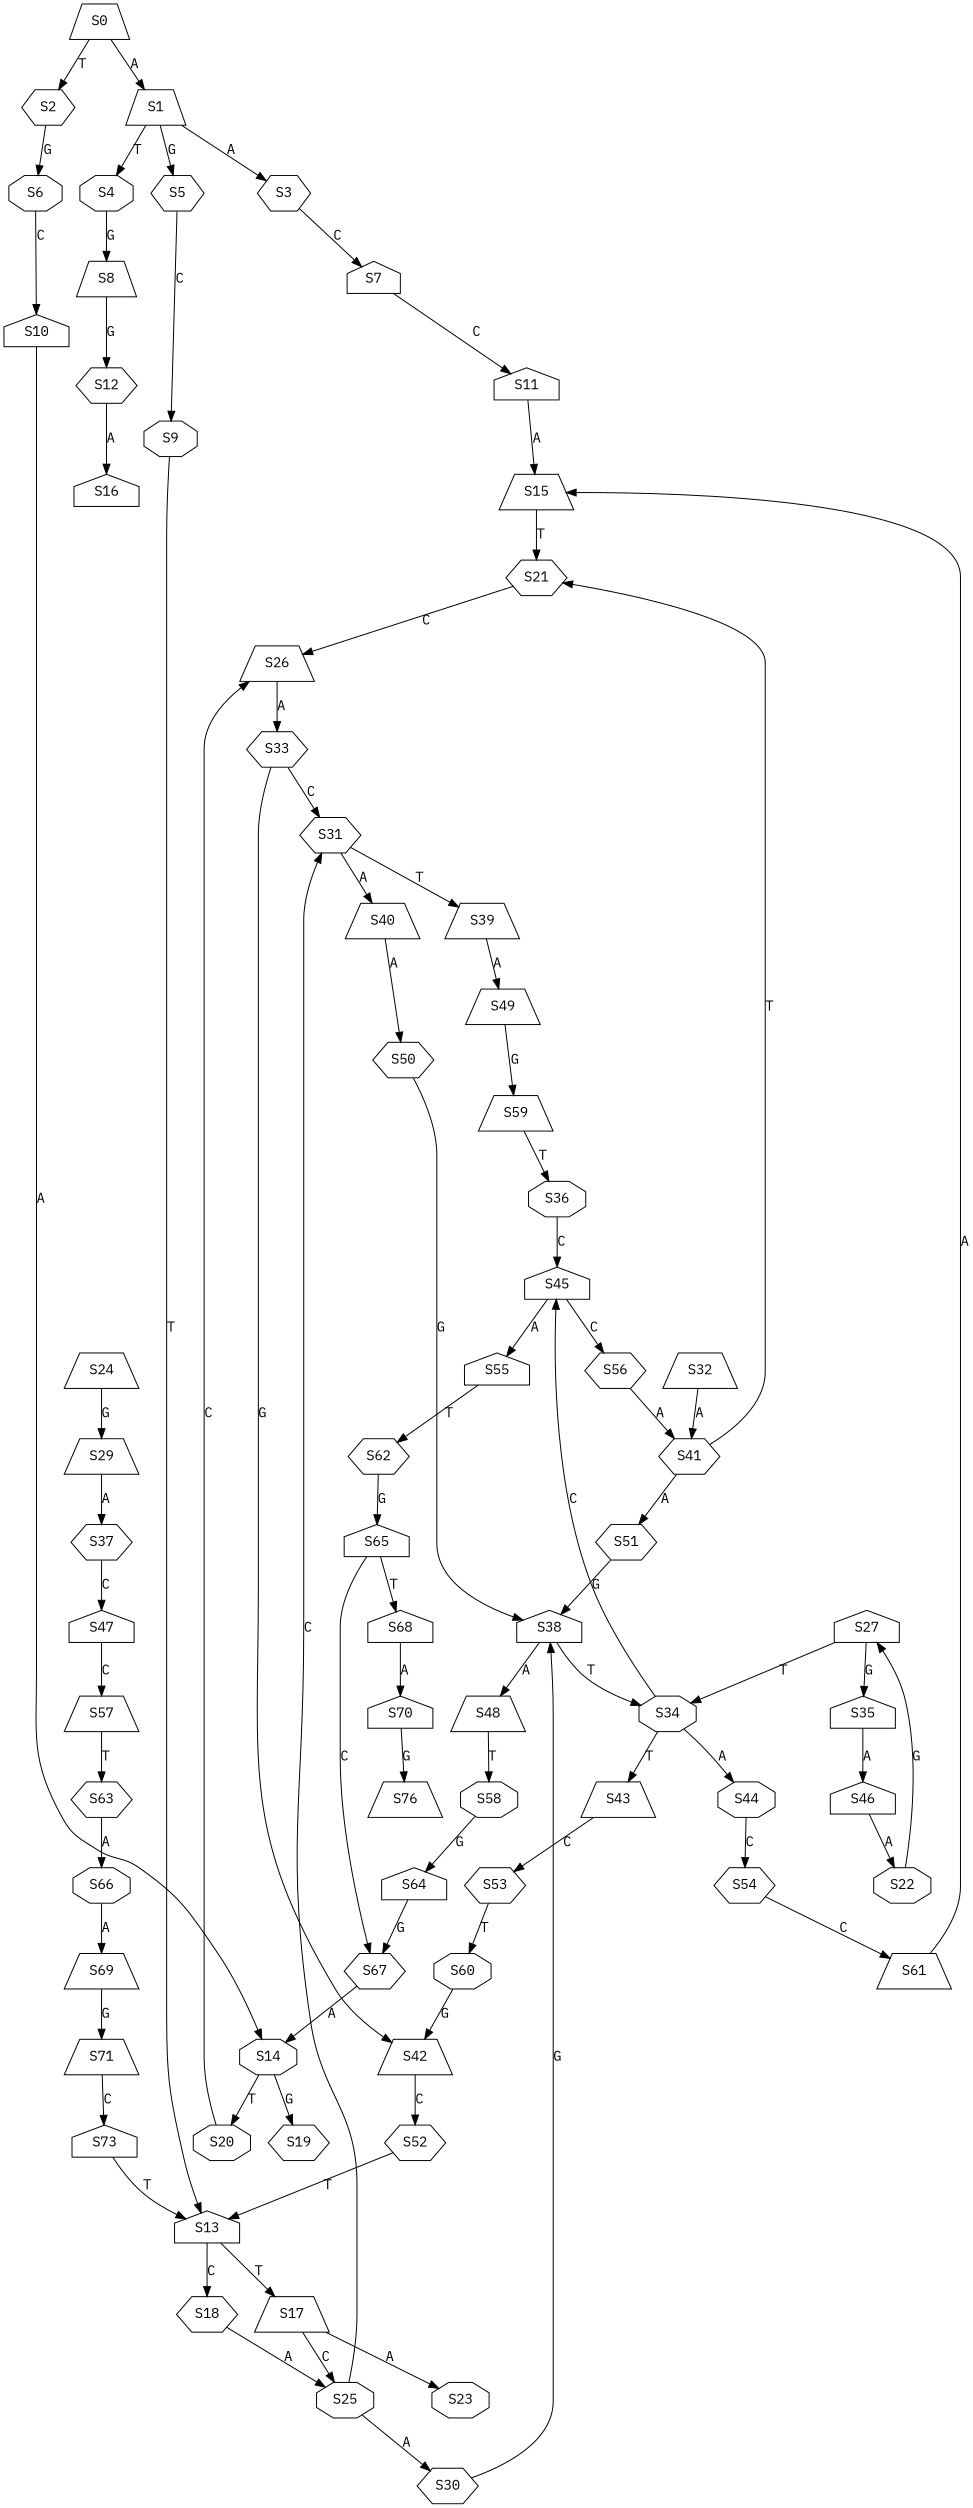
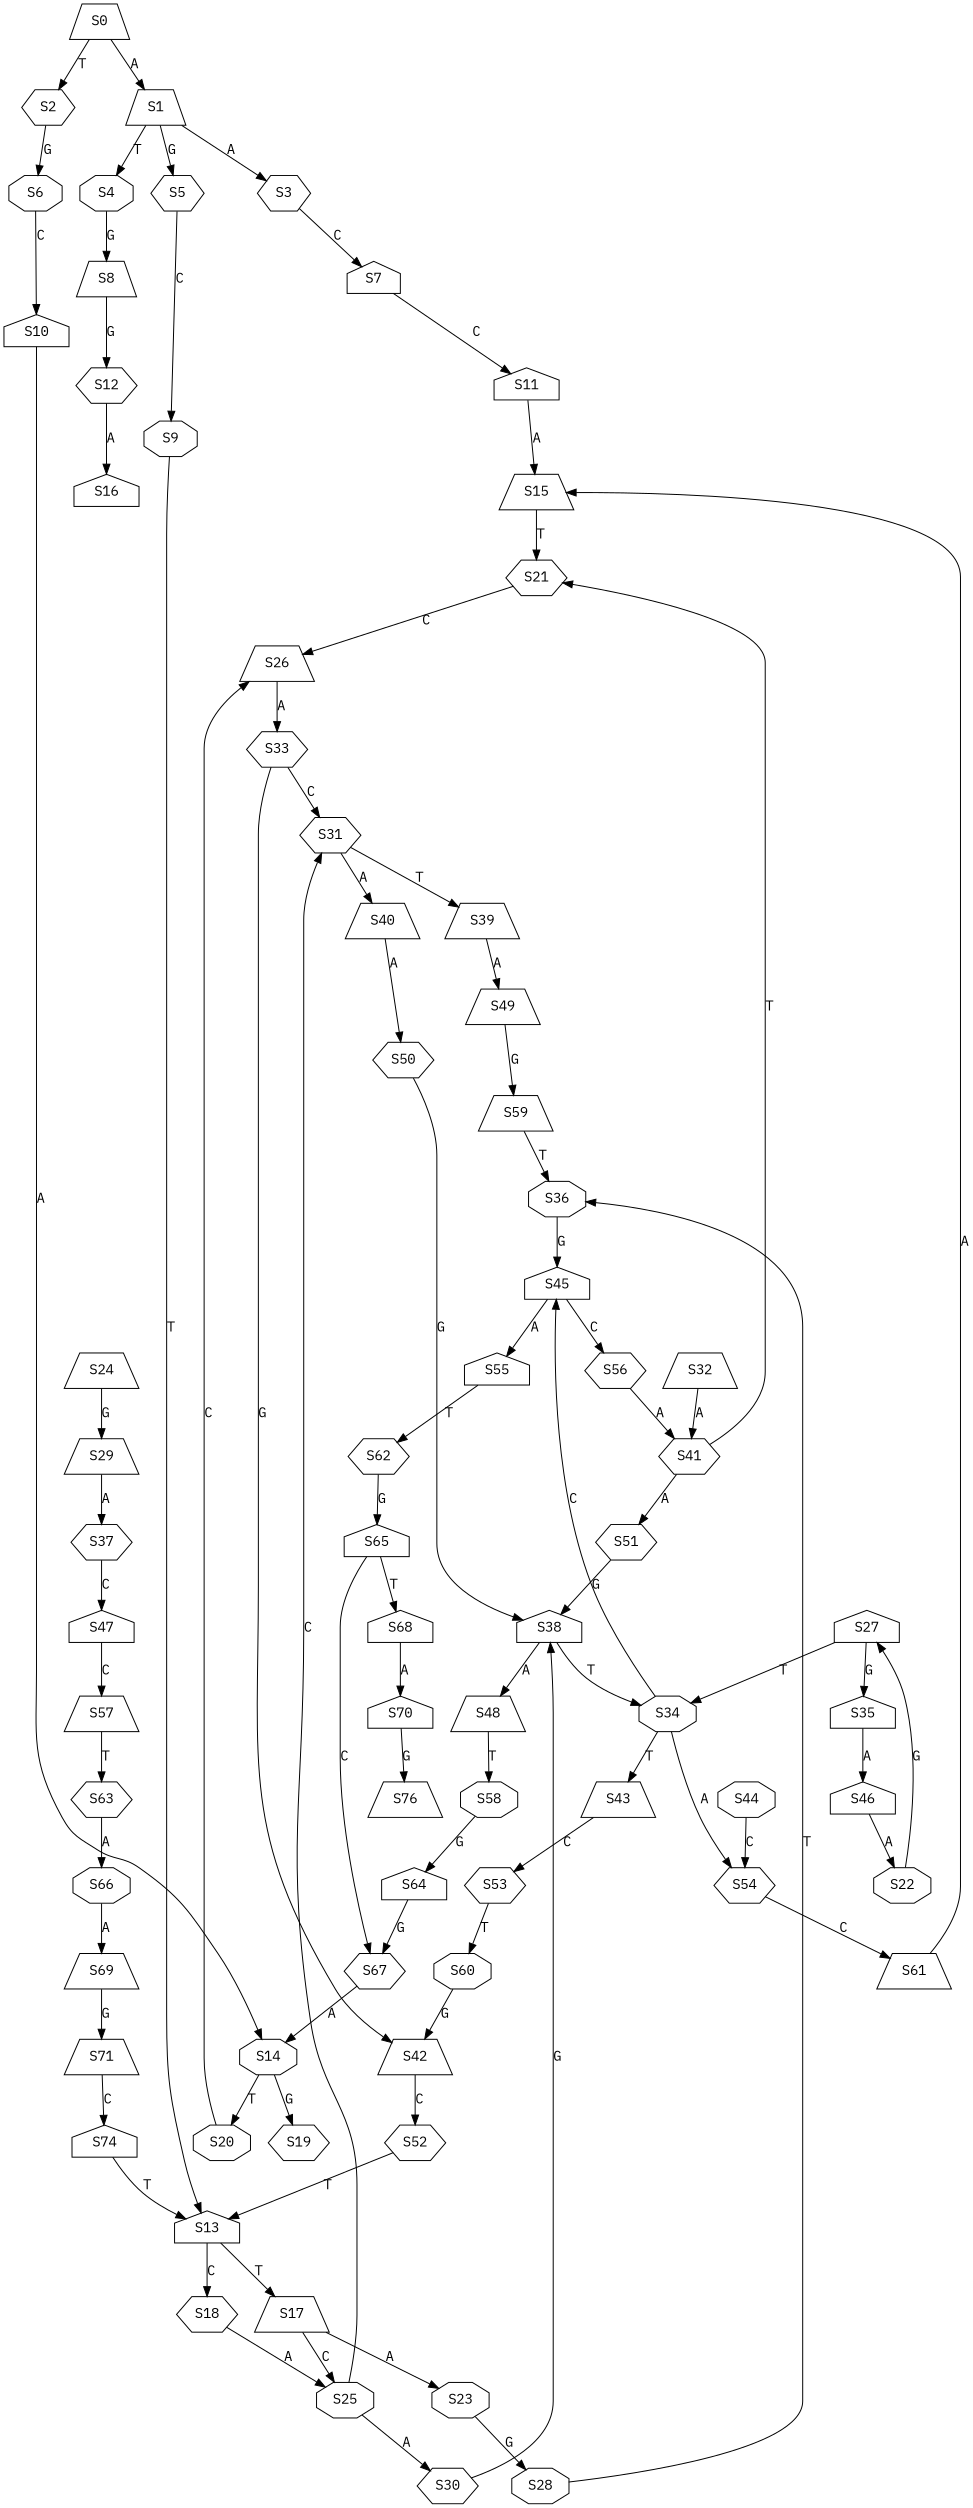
edge "S36" -> "S45": label "C" -> "G"
edge "S34" -> "S44": now "S34" -> "S54"
node "S73": label "S73" -> "S74"
node "S28": added
